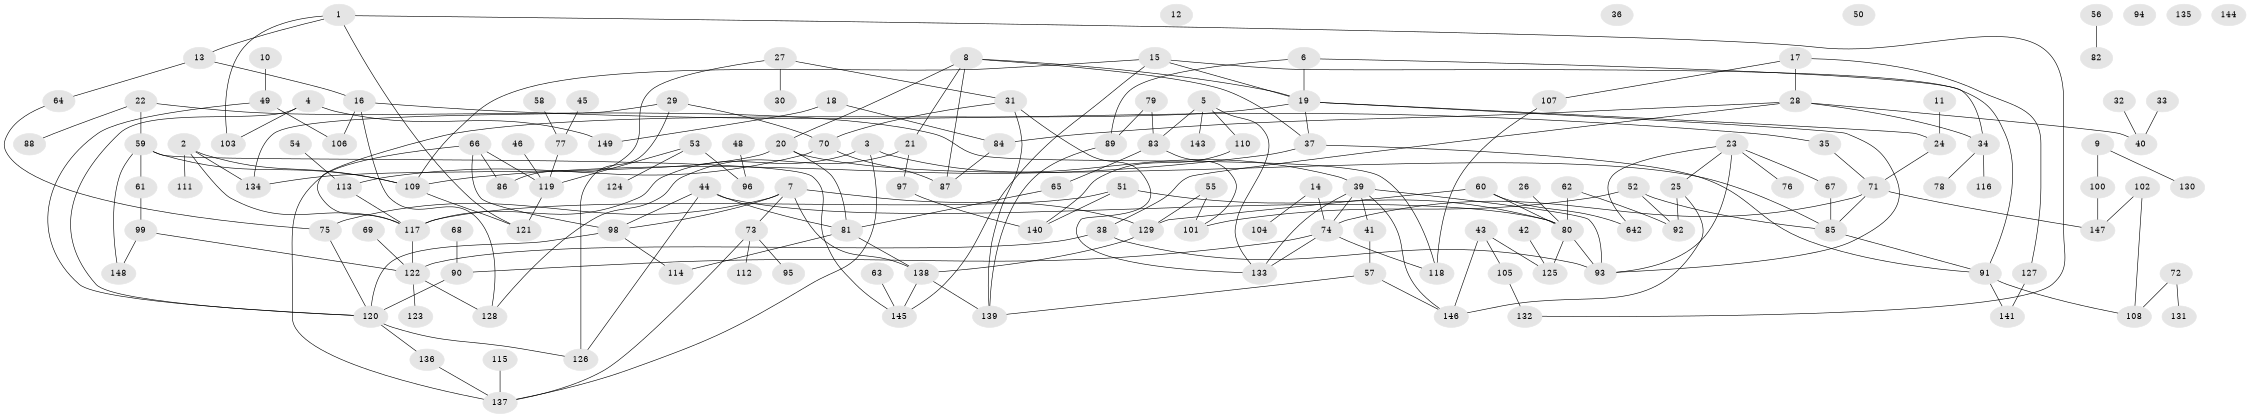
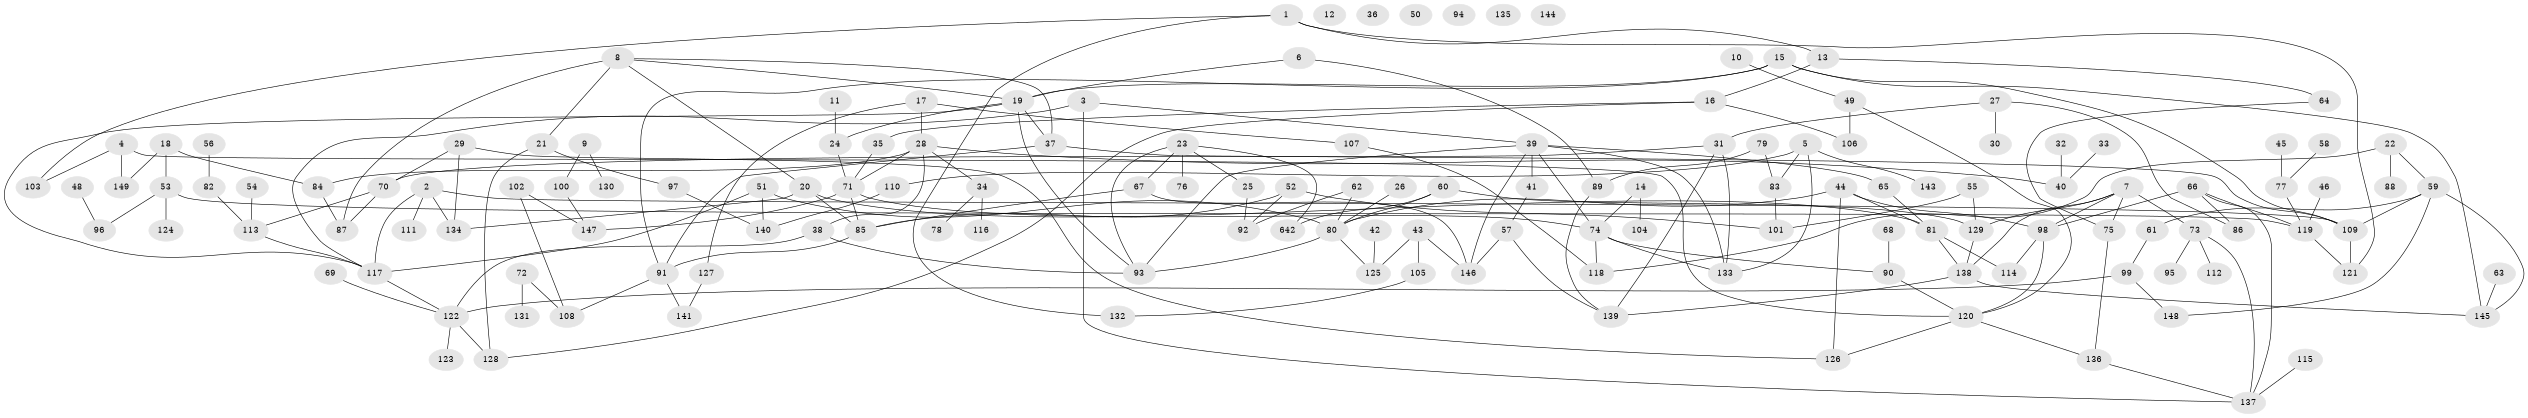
edge "6" -- "34": removed
edge "18" -- "53": added
edge "83" -- "65": now "39" -- "65"
edge "28" -- "71": added
edge "82" -- "113": added
edge "75" -- "120": now "75" -- "136"
edge "25" -- "146": now "67" -- "146"
